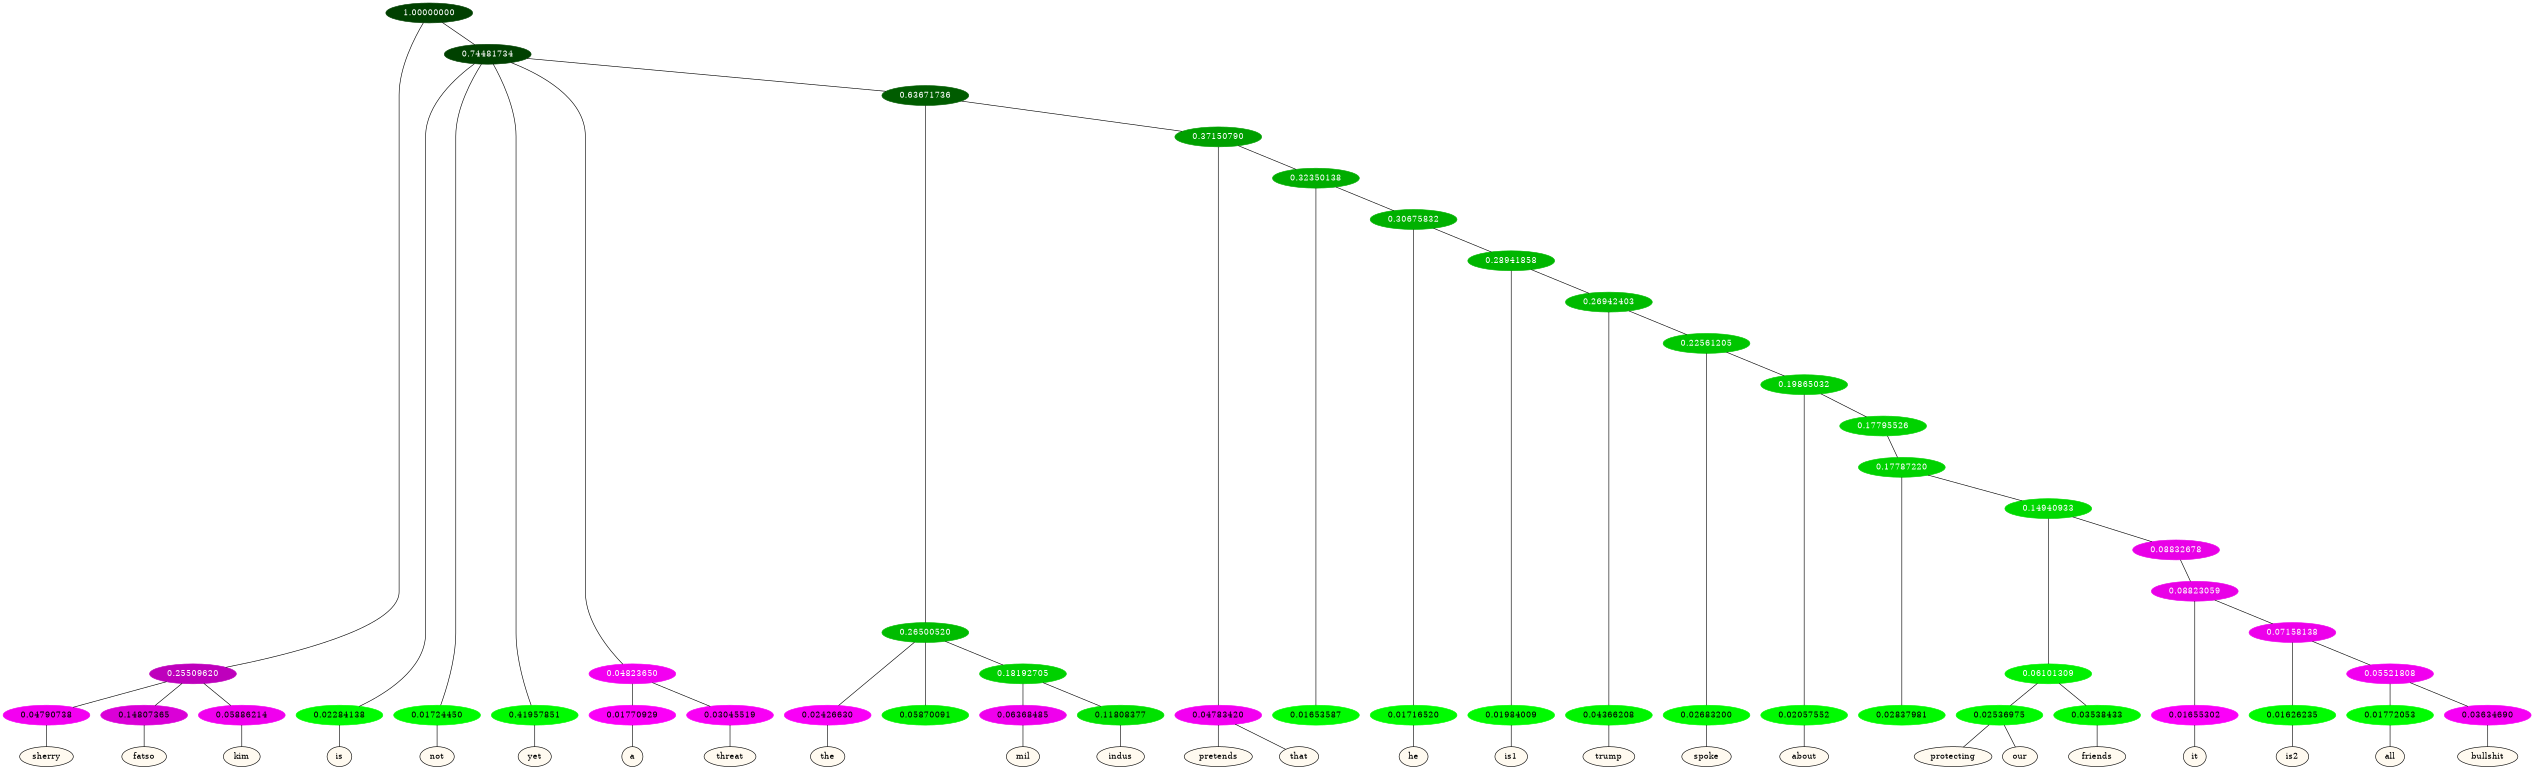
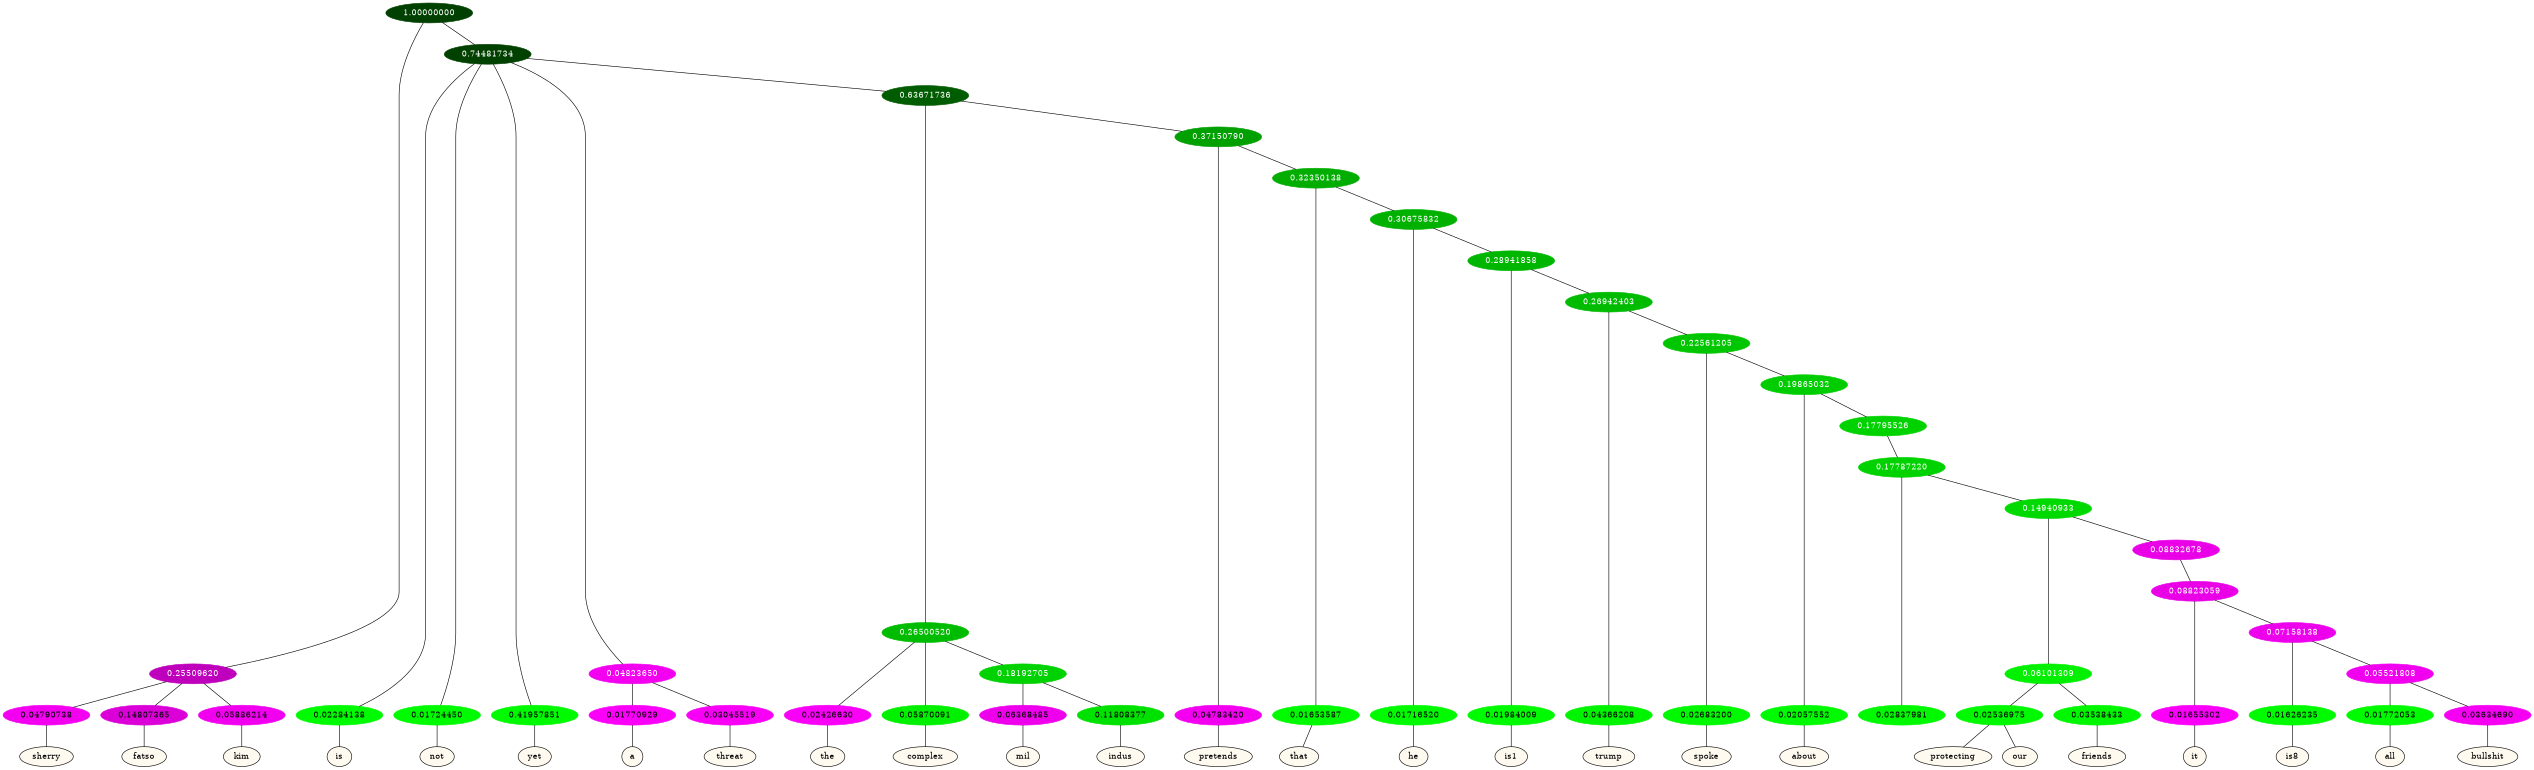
edge "0.04783420" -- "that": now "0.01653587" -- "that"
node "complex": added
node "is2": label "is2" -> "is8"
